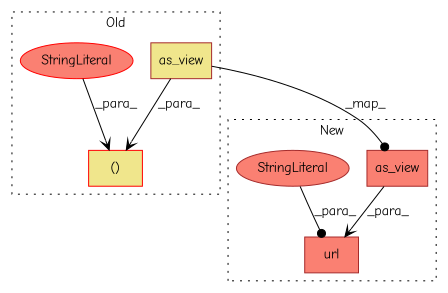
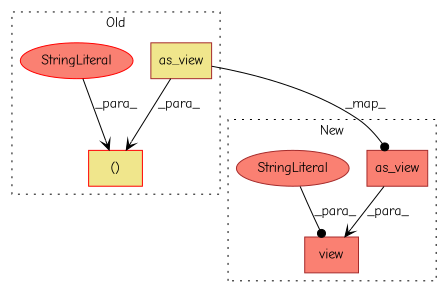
node "url": label "url" -> "view"
